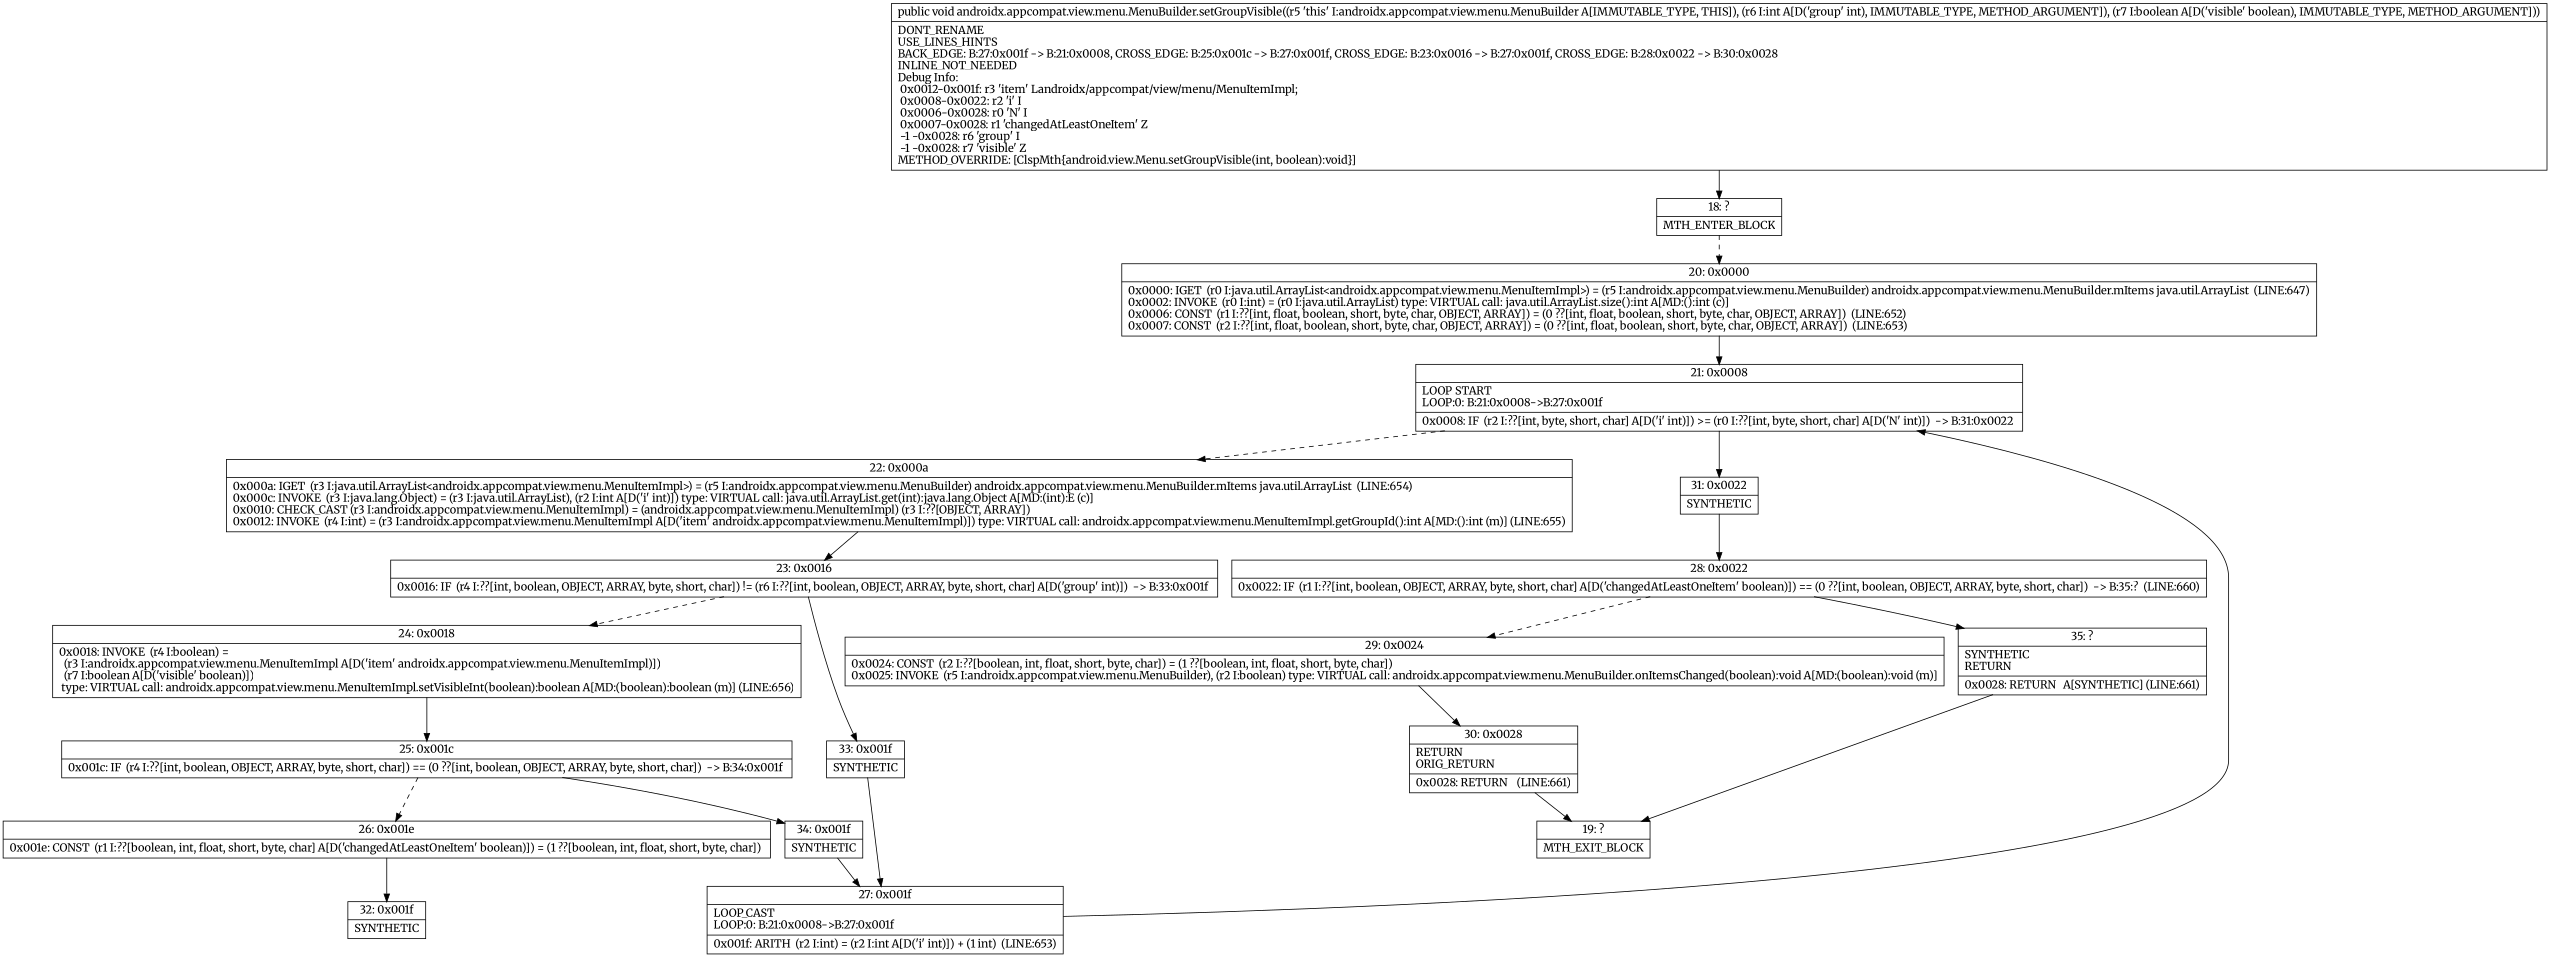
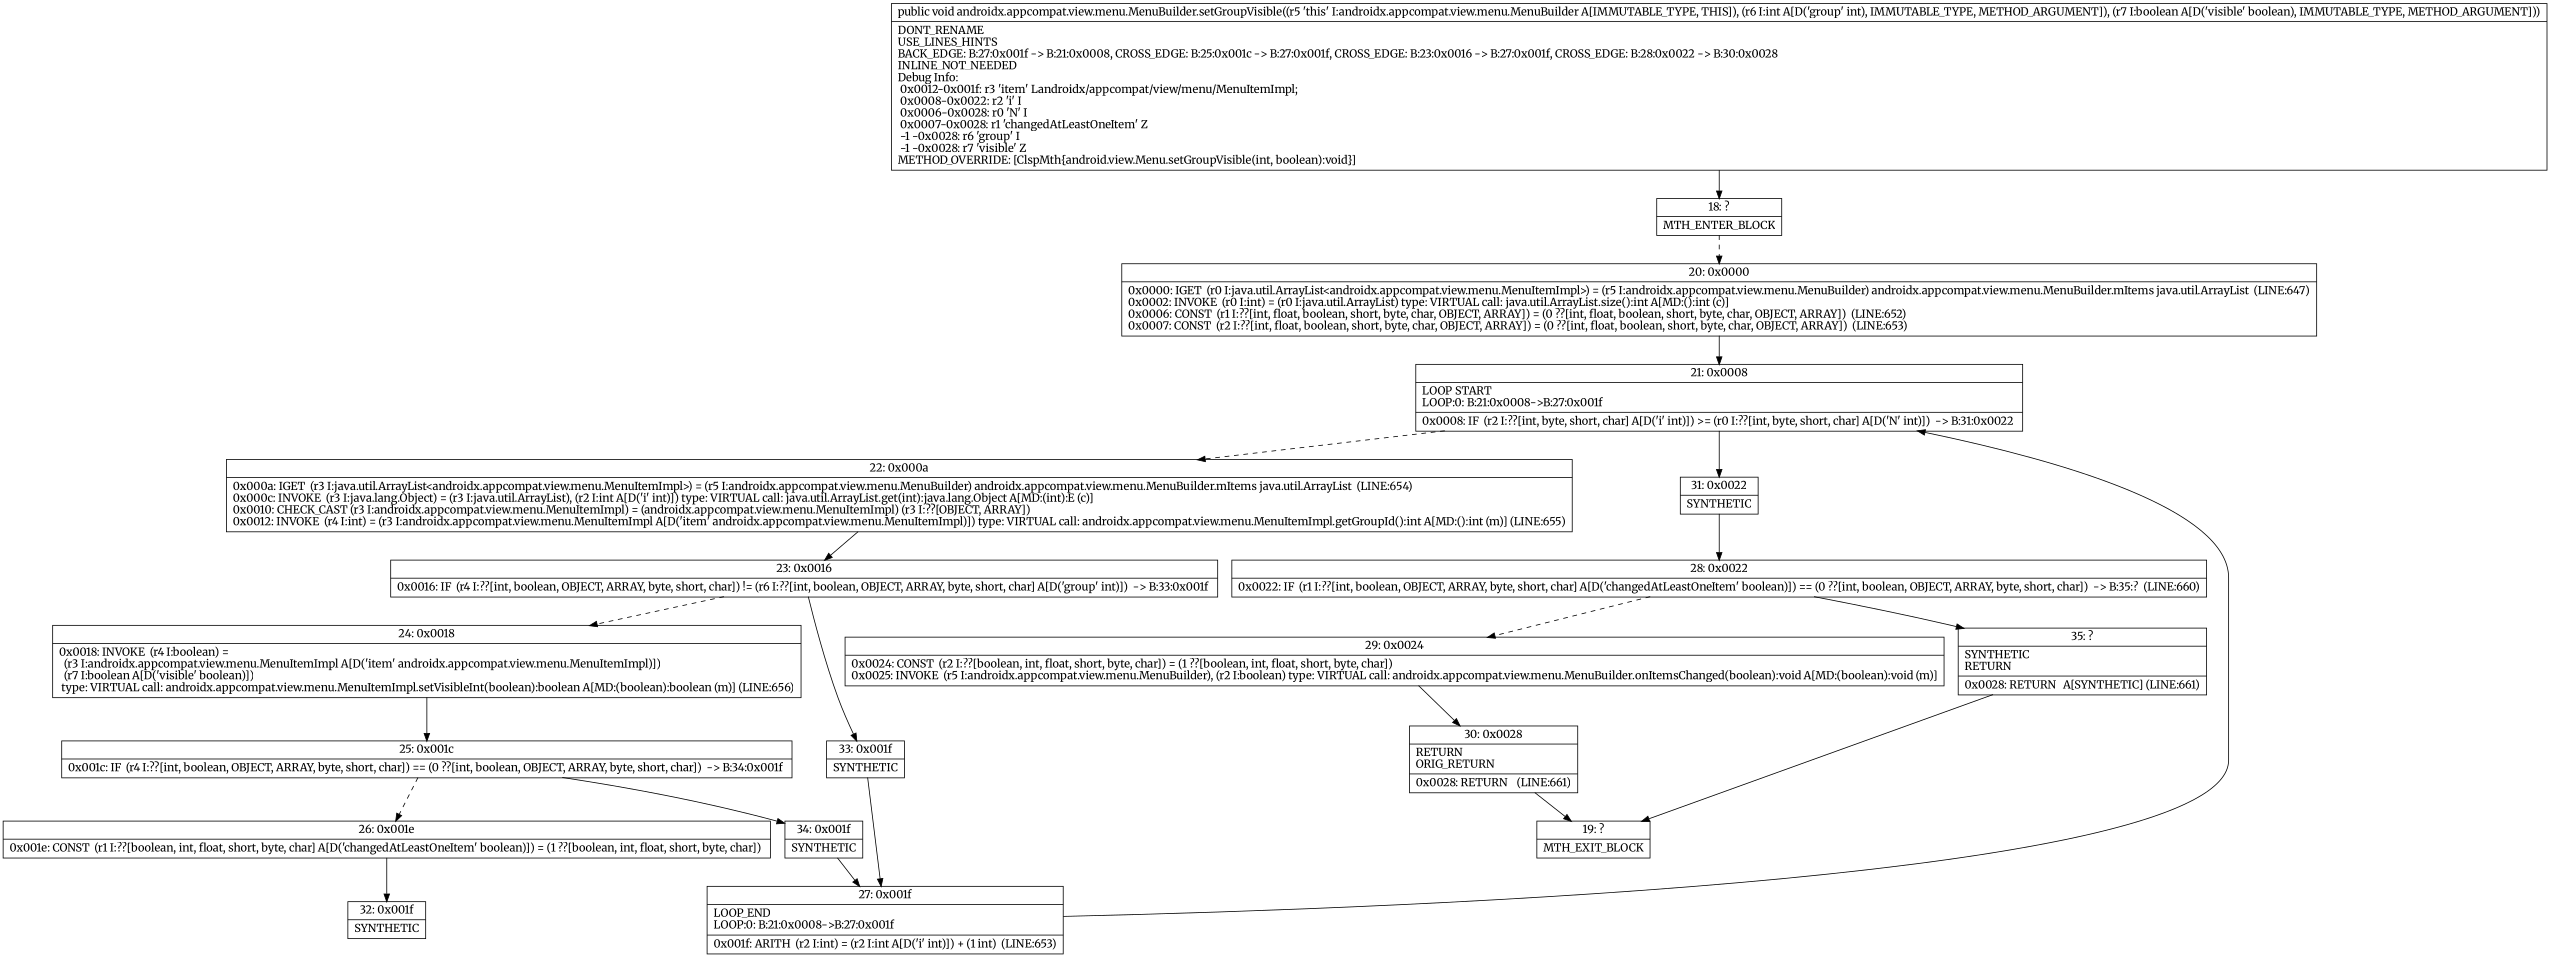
node "27: 0x001f": text "LOOP_CAST" -> "LOOP_END"
